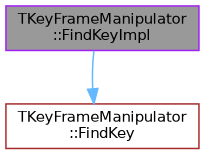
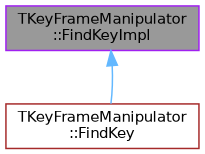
edge "TKeyFrameManipulator ::FindKeyImpl" -> "TKeyFrameManipulator ::FindKey": reversed
